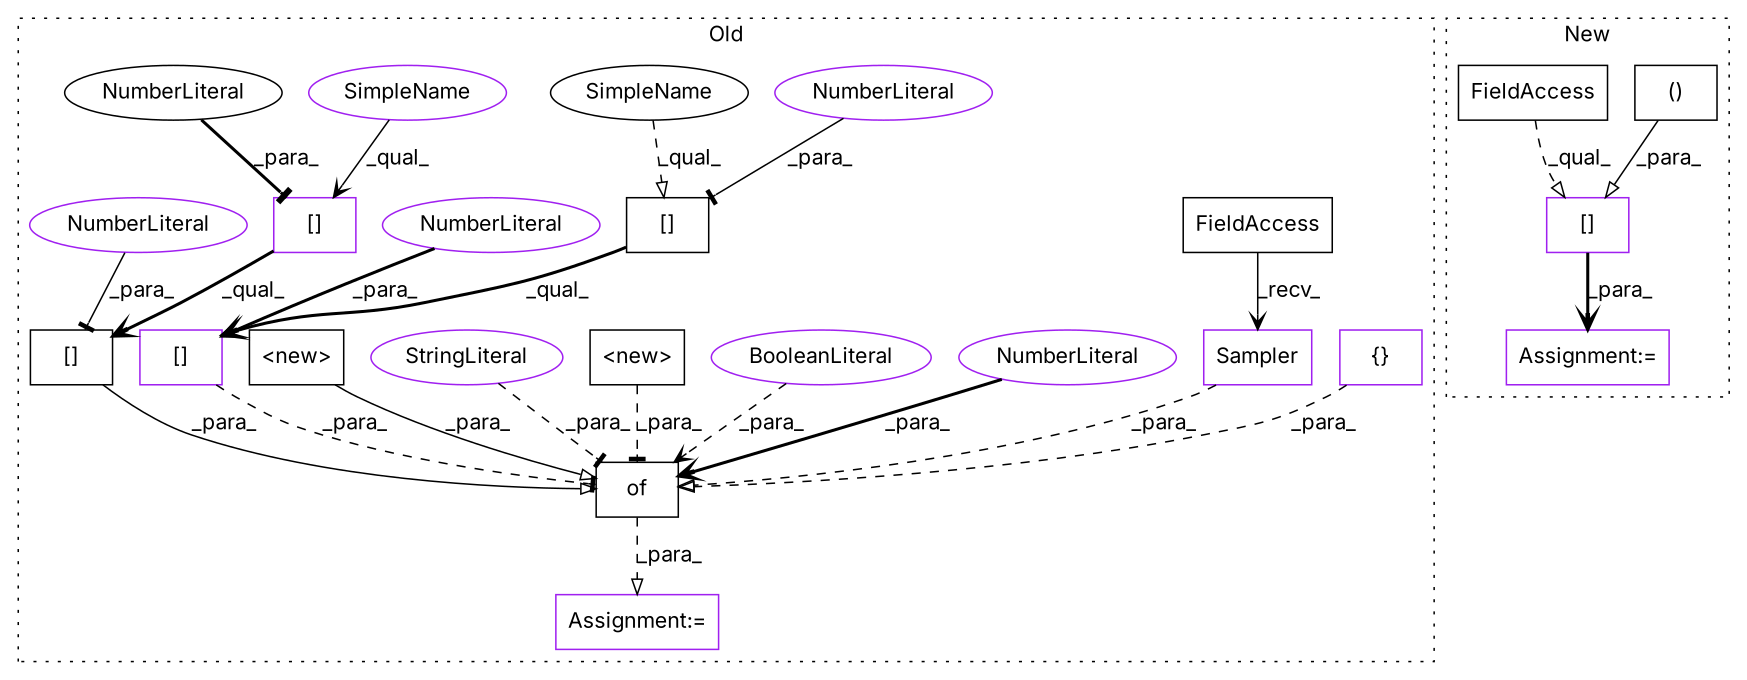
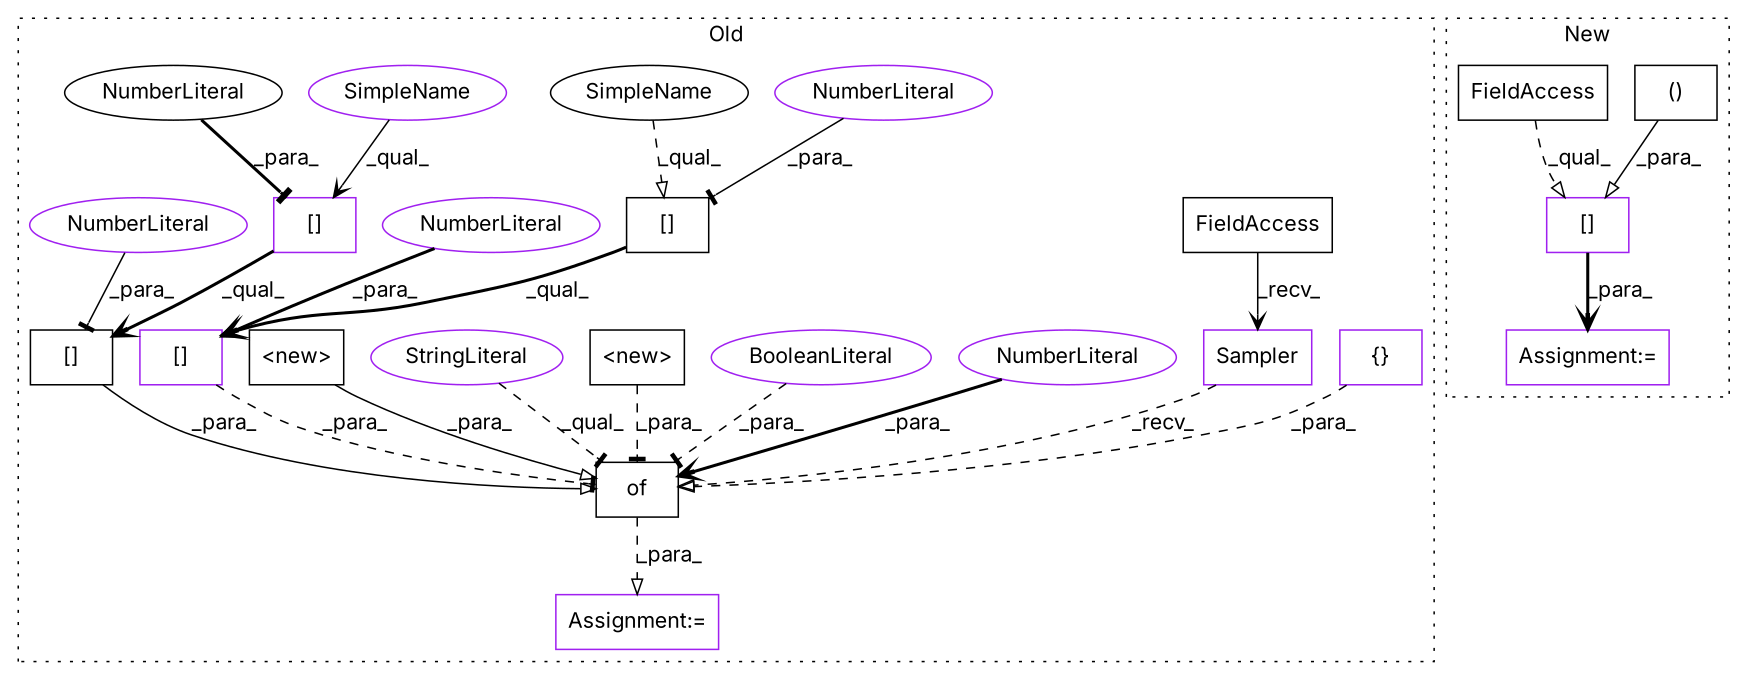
edge "BooleanLiteral" -> "of": arrowhead vee -> tee
edge "StringLiteral" -> "of": label "_para_" -> "_qual_"
edge "Sampler" -> "of": label "_para_" -> "_recv_"
